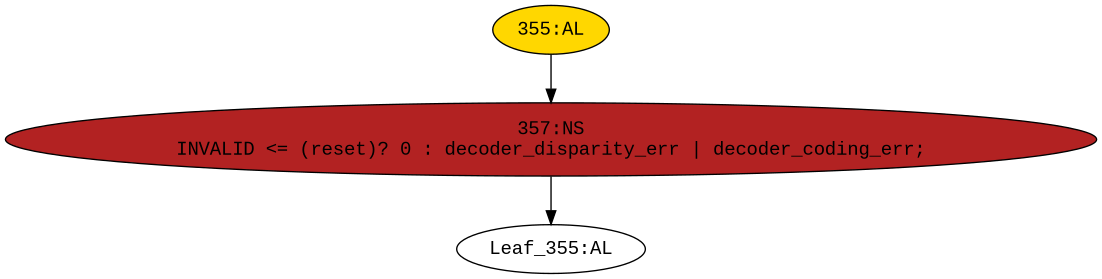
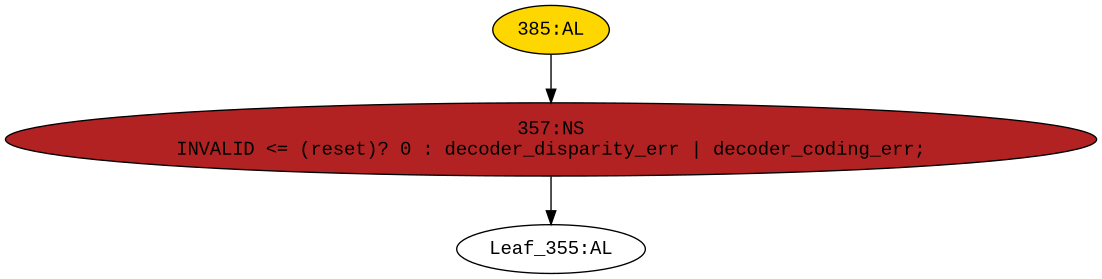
node "355:AL": label "355:AL" -> "385:AL"
